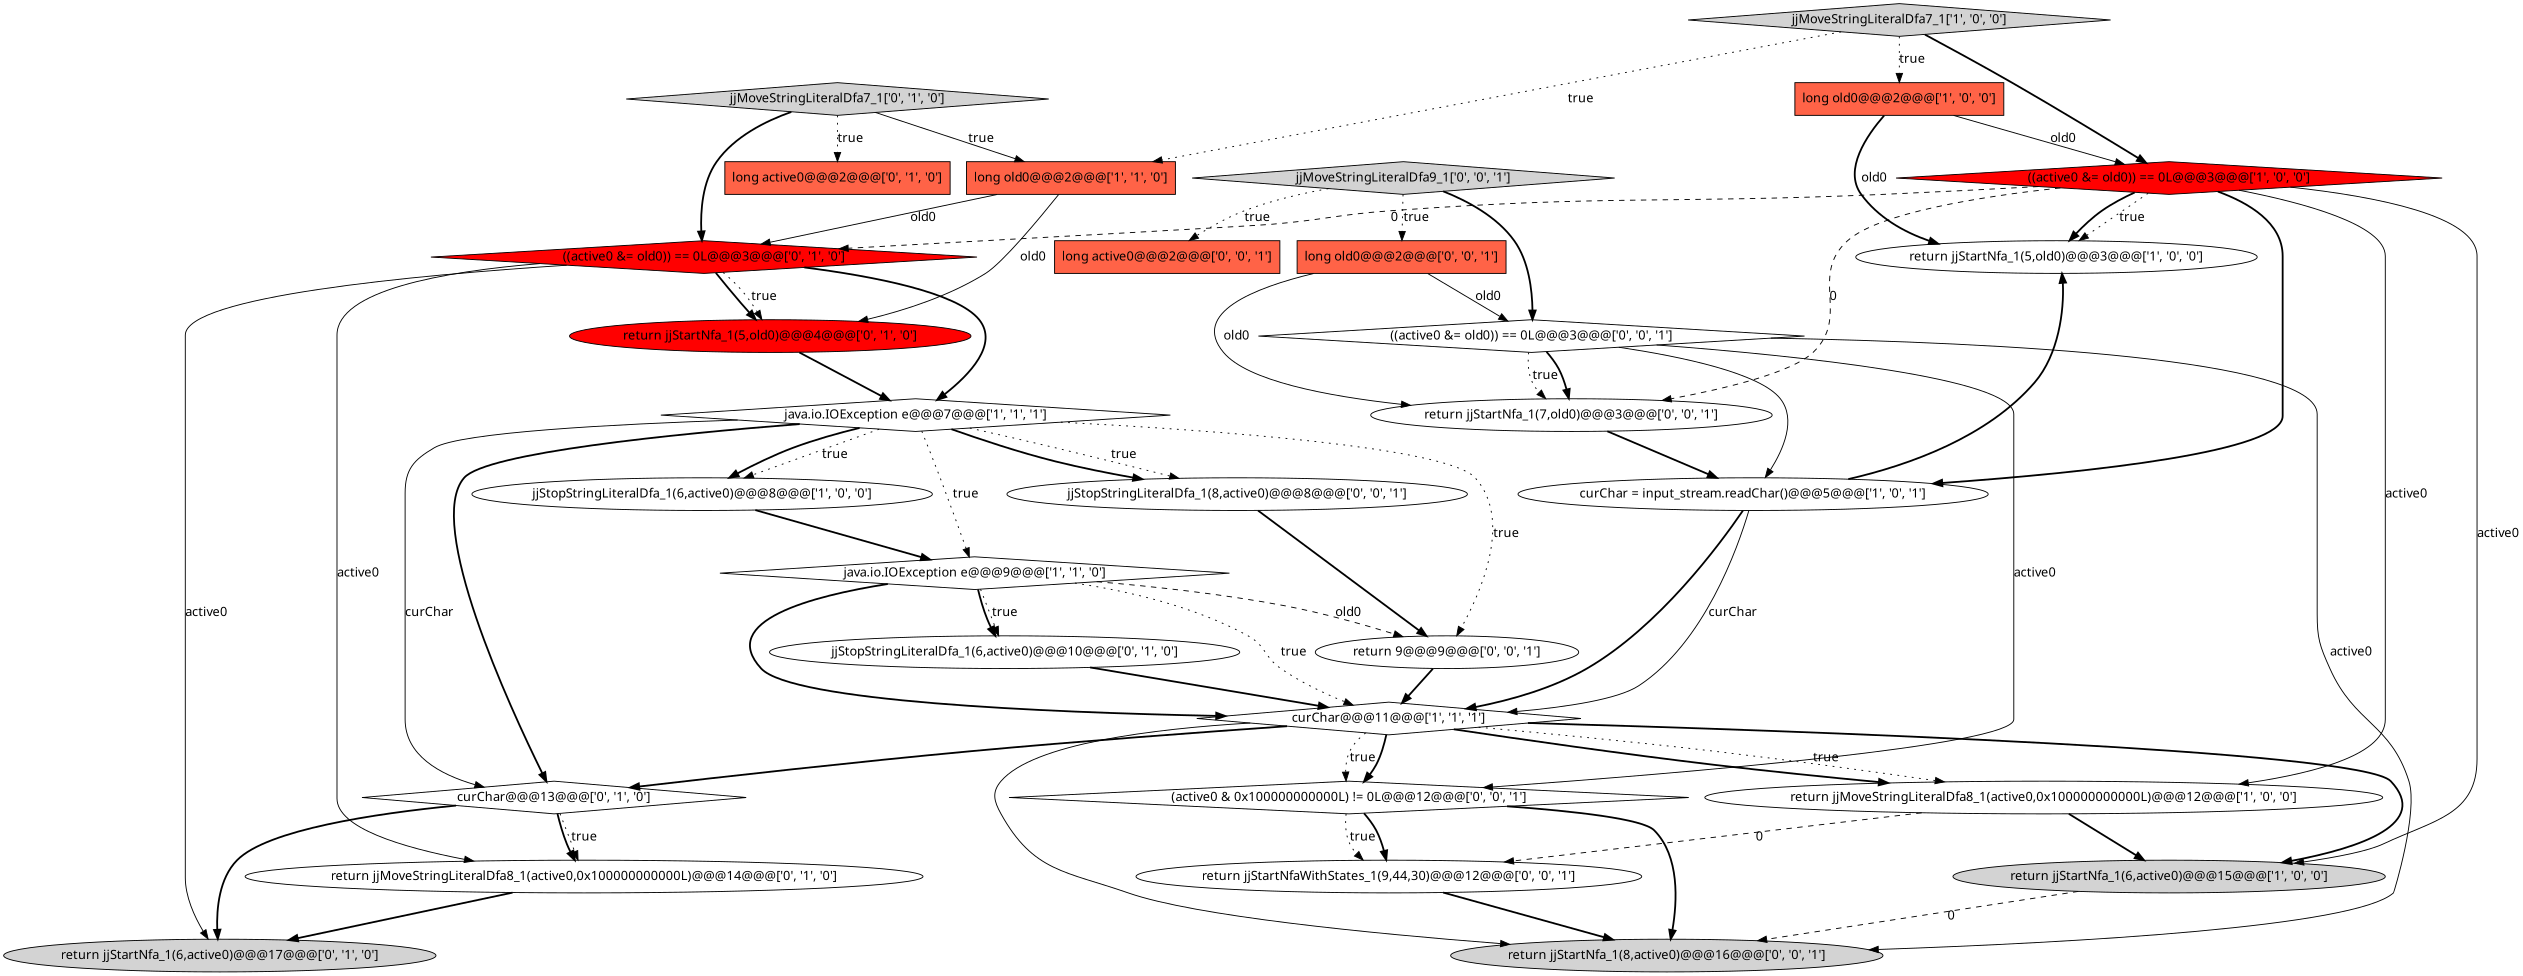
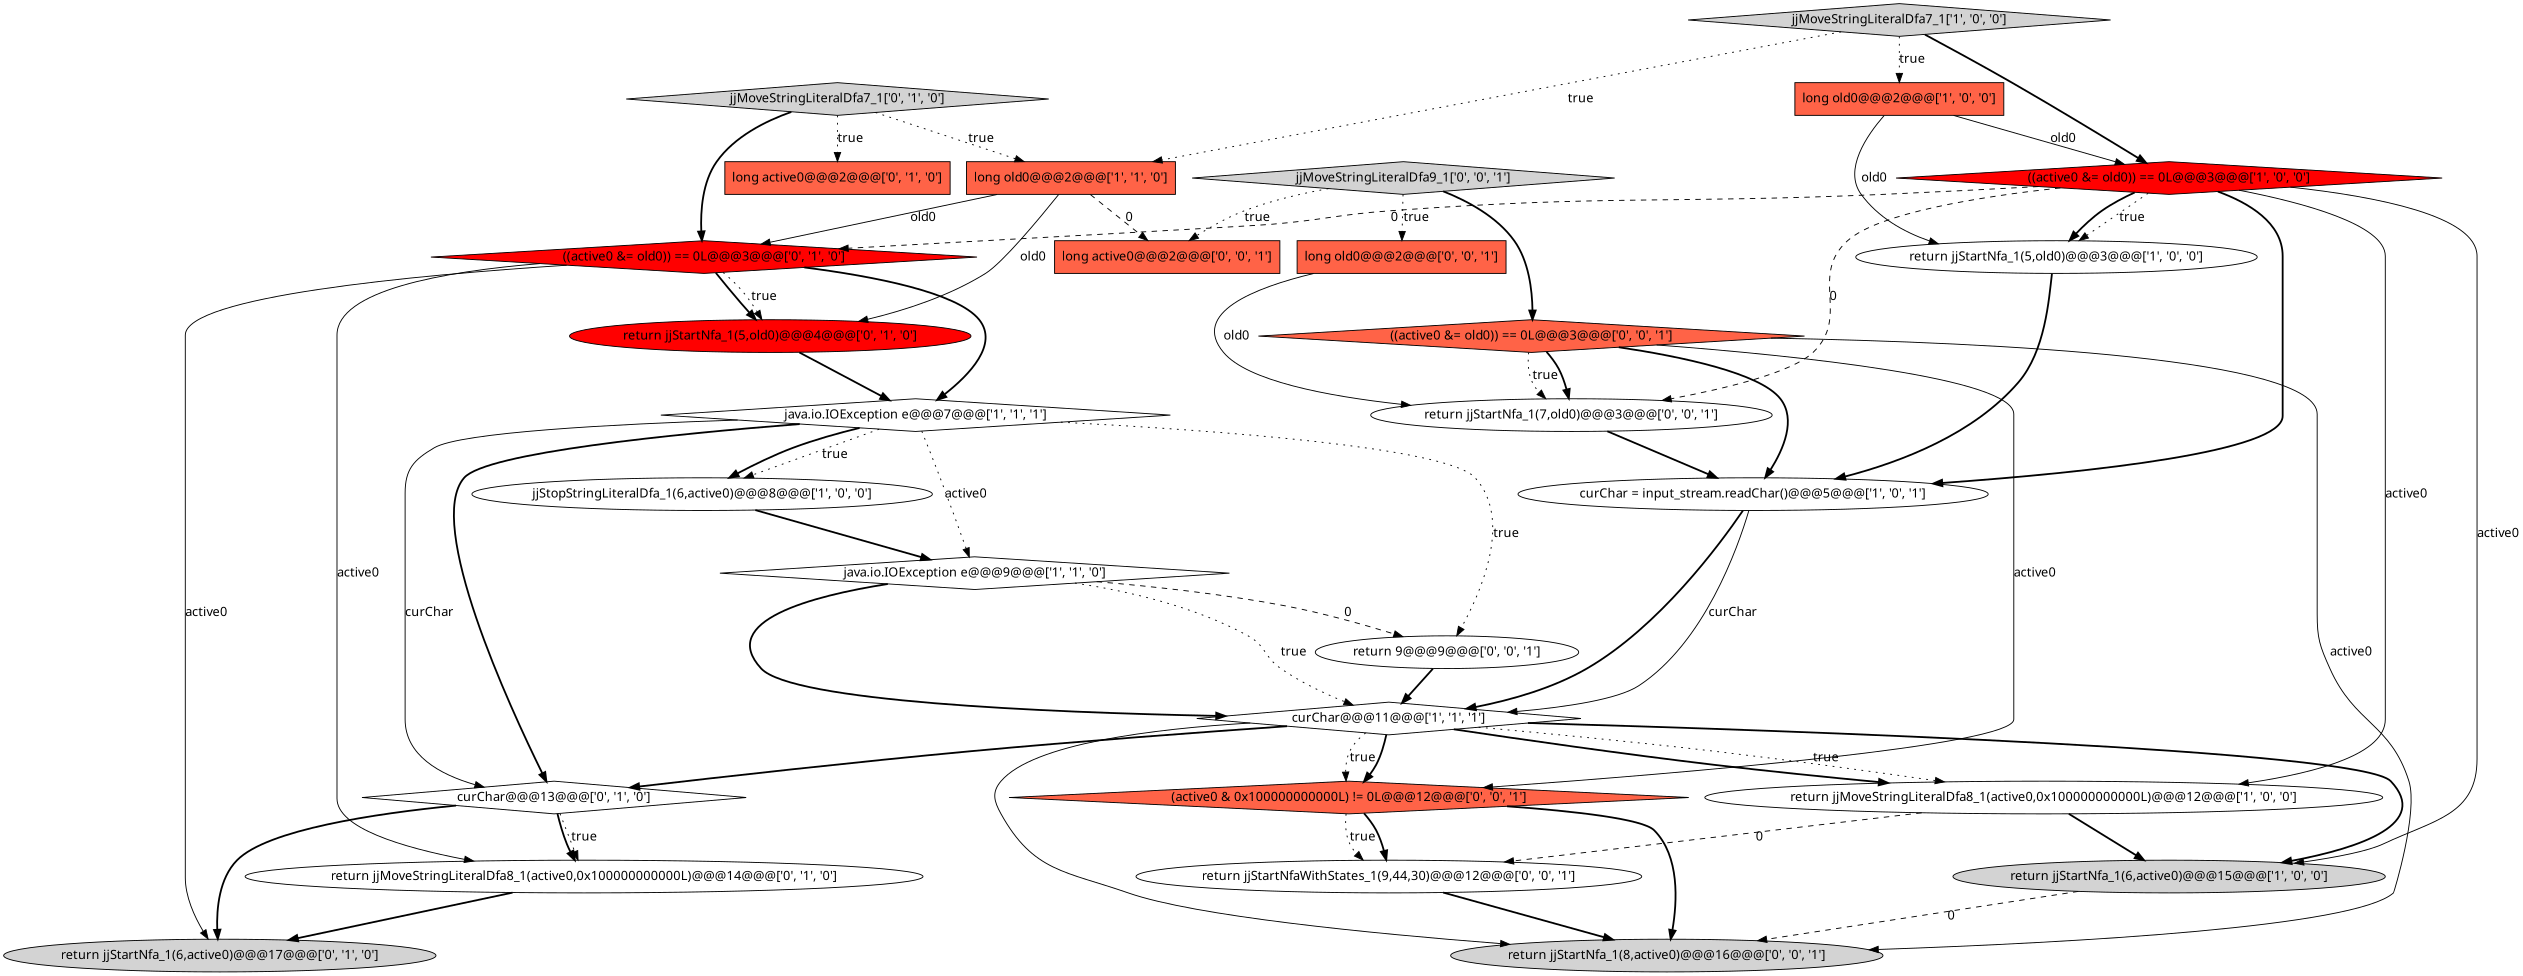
edge "jjMoveStringLiteralDfa7_1['0', '1', '0']" -> "long old0@@@2@@@['1', '1', '0']": style solid -> dotted
edge "long old0@@@2@@@['1', '0', '0']" -> "return jjStartNfa_1(5,old0)@@@3@@@['1', '0', '0']": style bold -> solid
edge "long old0@@@2@@@['1', '1', '0']" -> "long active0@@@2@@@['0', '0', '1']": added, label "0"
edge "long old0@@@2@@@['0', '0', '1']" -> "((active0 &= old0)) == 0L@@@3@@@['0', '0', '1']": removed, label "old0"
node "((active0 &= old0)) == 0L@@@3@@@['0', '0', '1']": fillcolor white -> tomato
edge "((active0 &= old0)) == 0L@@@3@@@['0', '0', '1']" -> "curChar = input_stream.readChar()@@@5@@@['1', '0', '1']": style solid -> bold
edge "curChar = input_stream.readChar()@@@5@@@['1', '0', '1']" -> "return jjStartNfa_1(5,old0)@@@3@@@['1', '0', '0']": reversed
edge "java.io.IOException e@@@7@@@['1', '1', '1']" -> "java.io.IOException e@@@9@@@['1', '1', '0']": label "true" -> "active0"
node "jjStopStringLiteralDfa_1(8,active0)@@@8@@@['0', '0', '1']": removed
edge "java.io.IOException e@@@9@@@['1', '1', '0']" -> "return 9@@@9@@@['0', '0', '1']": label "old0" -> "0"
node "jjStopStringLiteralDfa_1(6,active0)@@@10@@@['0', '1', '0']": removed
node "(active0 & 0x100000000000L) != 0L@@@12@@@['0', '0', '1']": fillcolor white -> tomato
